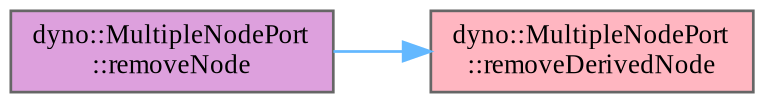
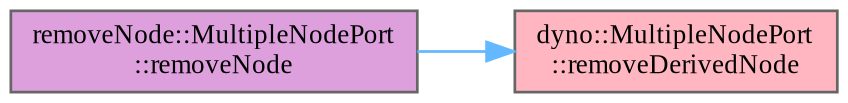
node "dyno::MultipleNodePort ::removeNode": label "dyno::MultipleNodePort ::removeNode" -> "removeNode::MultipleNodePort ::removeNode"
